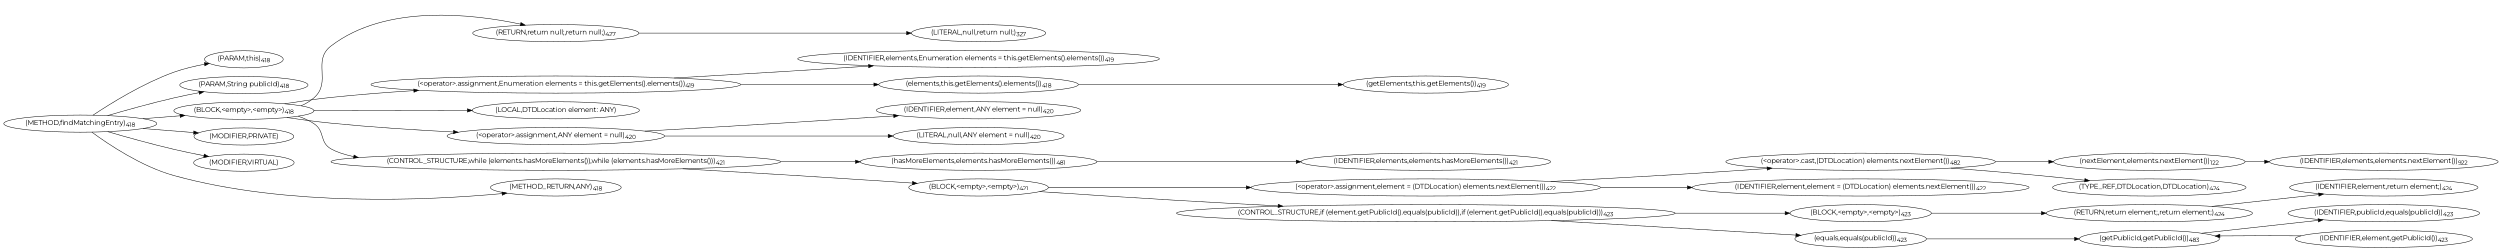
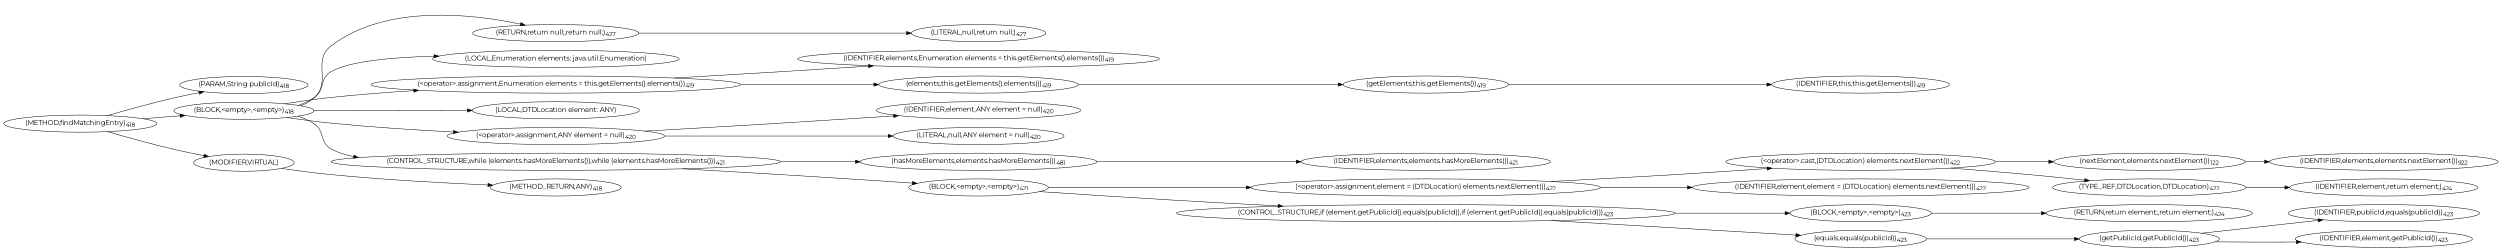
node "(LITERAL,null,return null;)": text "327" -> "427"
node "(PARAM,this)": removed
node "(LOCAL,Enumeration elements: java.util.Enumeration)": added
node "(elements,this.getElements().elements())": text "418" -> "419"
node "(IDENTIFIER,this,this.getElements())": added
node "(MODIFIER,PRIVATE)": removed
node "(<operator>.cast,(DTDLocation) elements.nextElement())": text "482" -> "422"
node "(TYPE_REF,DTDLocation,DTDLocation)": text "424" -> "422"
edge "(METHOD,findMatchingEntry)" -> "(METHOD_RETURN,ANY)": now "(MODIFIER,VIRTUAL)" -> "(METHOD_RETURN,ANY)"
edge "(RETURN,return element;,return element;)" -> "(IDENTIFIER,element,return element;)": now "(TYPE_REF,DTDLocation,DTDLocation)" -> "(IDENTIFIER,element,return element;)"
edge "(IDENTIFIER,element,getPublicId())" -> "(getPublicId,getPublicId())": reversed
node "(getPublicId,getPublicId())": text "483" -> "423"
